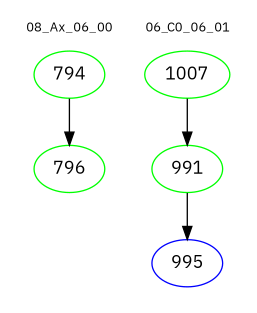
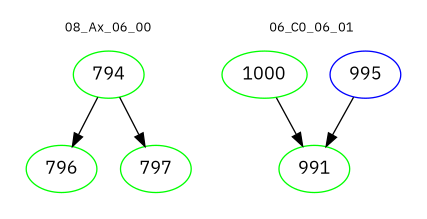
node "1007": label "1007" -> "1000"
node "797": added
edge "991" -> "995": reversed
